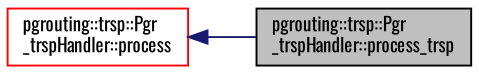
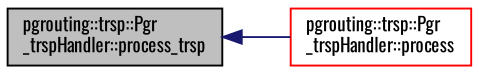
edge "pgrouting::trsp::Pgr _trspHandler::process_trsp" -> "pgrouting::trsp::Pgr _trspHandler::process": reversed
